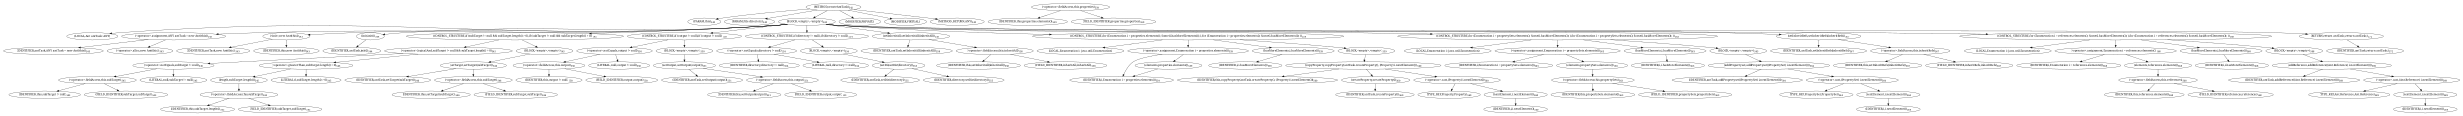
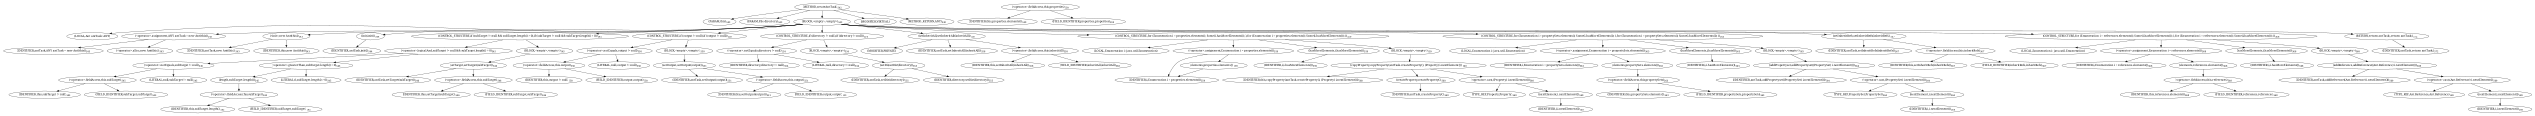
edge "(METHOD,createAntTask)" -> "(MODIFIER,PRIVATE)": now "(setInheritAll,setInheritAll(inheritAll))" -> "(MODIFIER,PRIVATE)"
